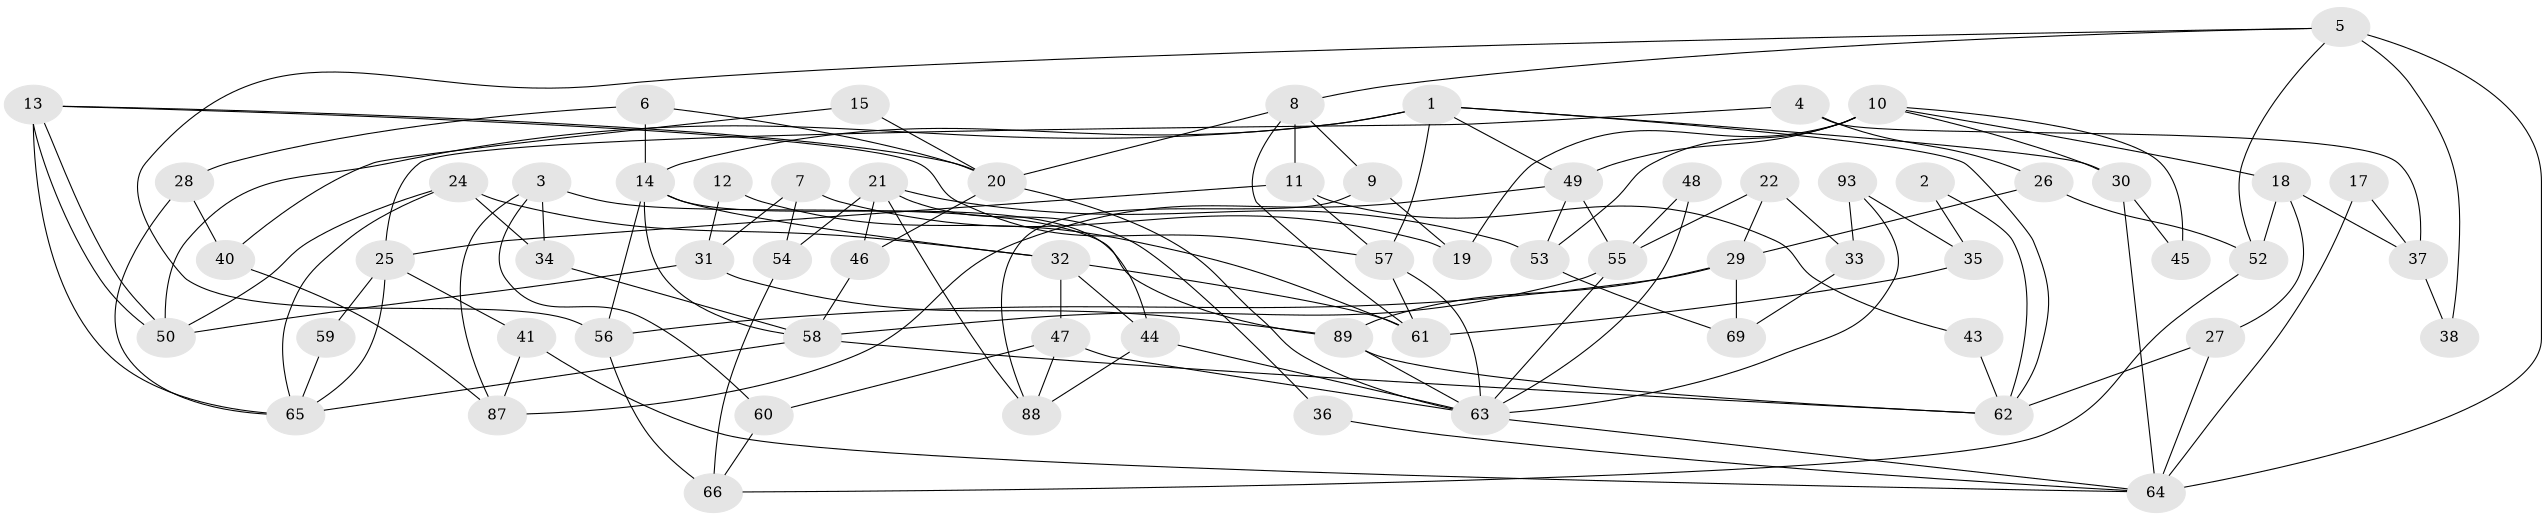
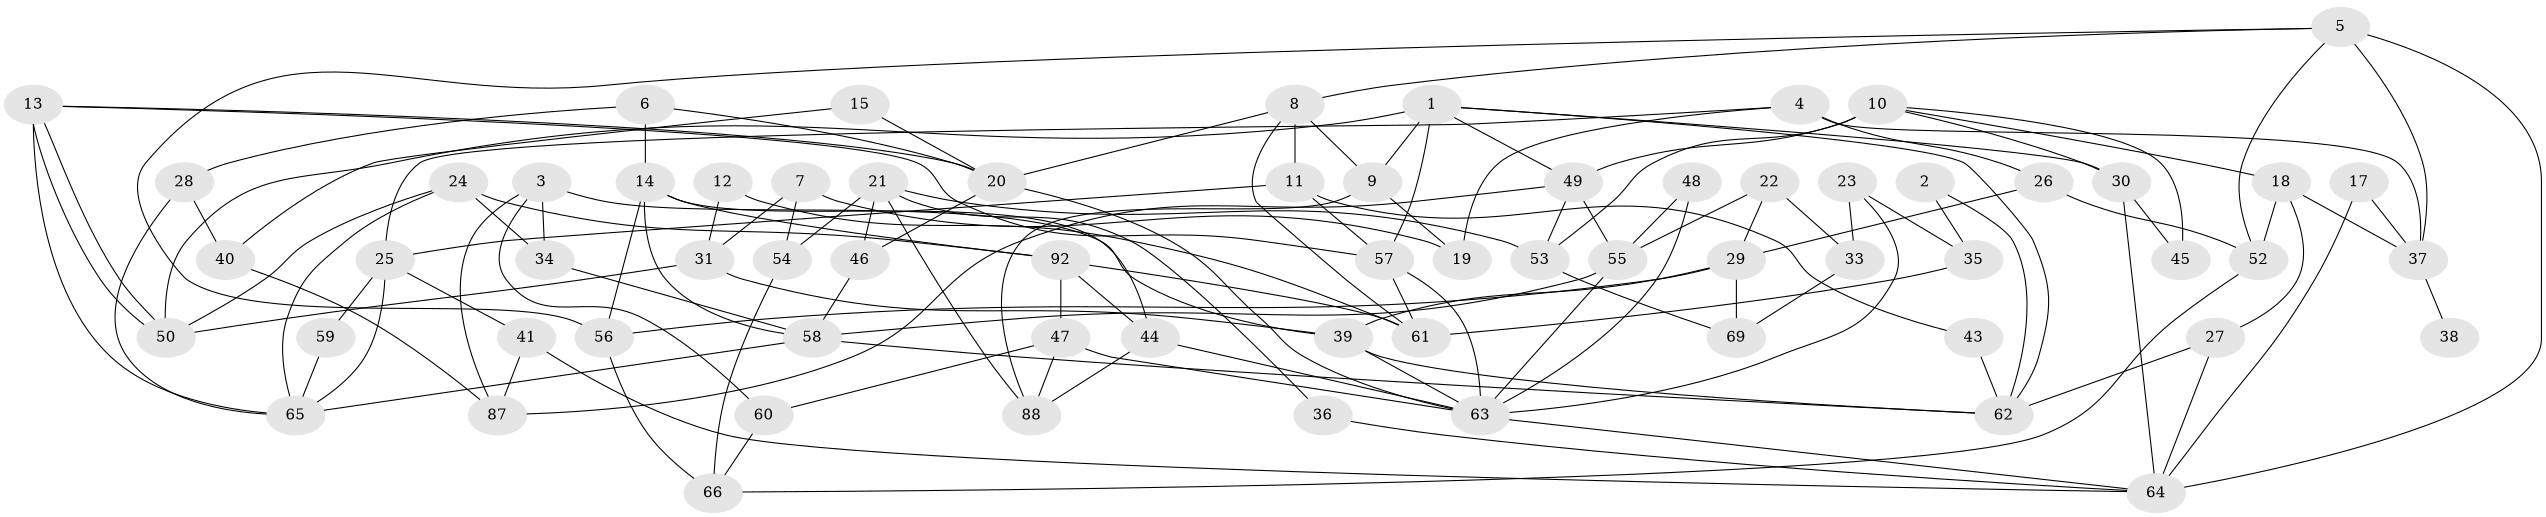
edge "1" -- "14": now "1" -- "9"
edge "10" -- "19": now "4" -- "19"
edge "5" -- "38": now "5" -- "37"
node "93": label "93" -> "23"
node "32": label "32" -> "92"
node "89": label "89" -> "39"
